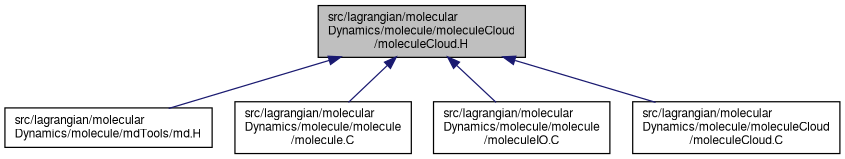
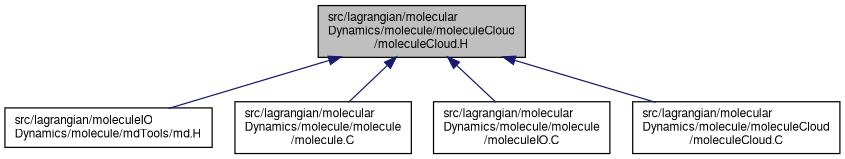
node "src/lagrangian/molecular Dynamics/molecule/mdTools/md.H": label "src/lagrangian/molecular Dynamics/molecule/mdTools/md.H" -> "src/lagrangian/moleculeIO Dynamics/molecule/mdTools/md.H"
